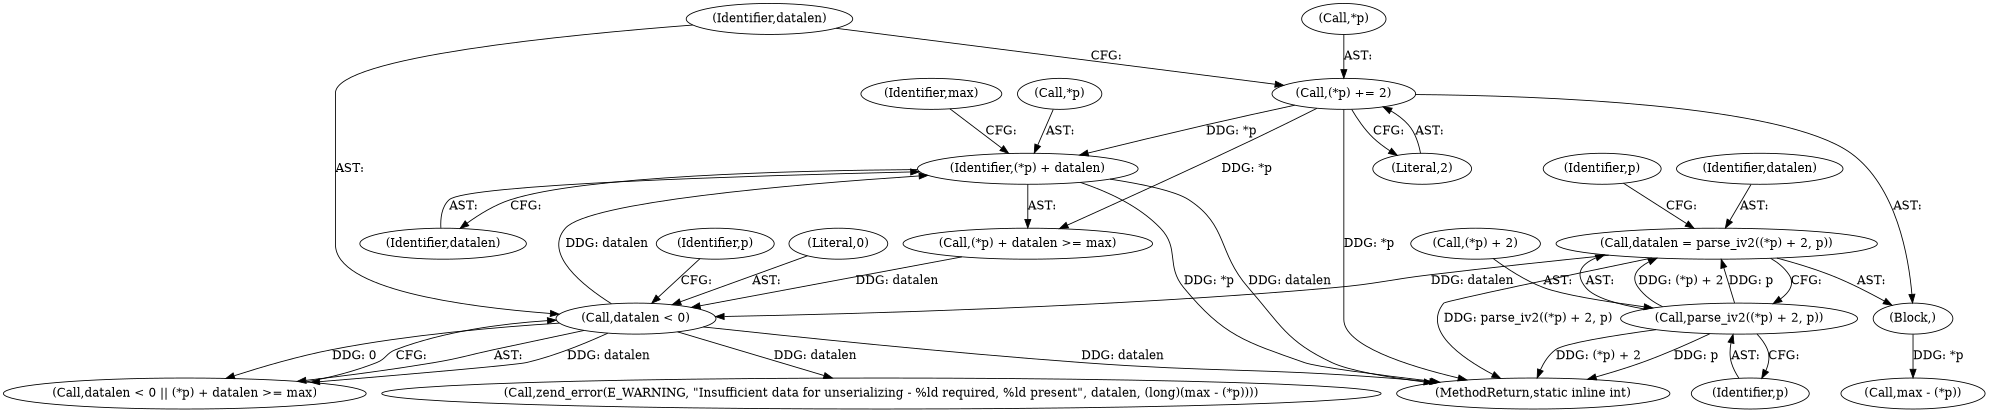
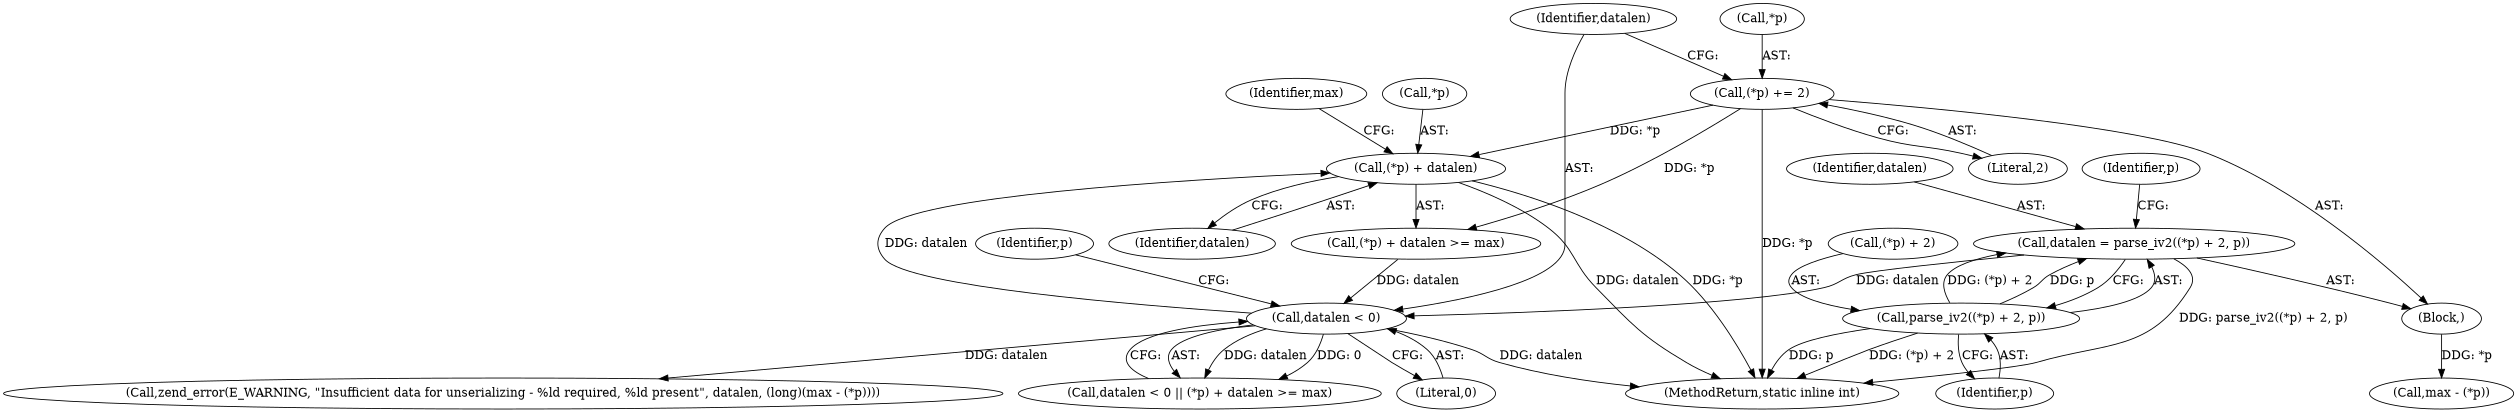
node "(Identifier,(*p) + datalen)": label "(Identifier,(*p) + datalen)" -> "(Call,(*p) + datalen)"
edge "(Call,datalen < 0)" -> "(Literal,0)": added, label "CFG:"
